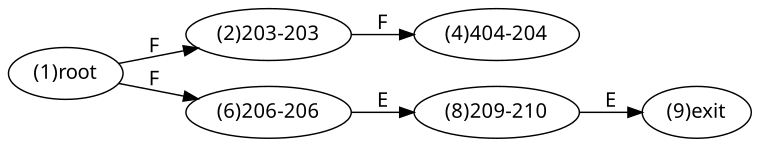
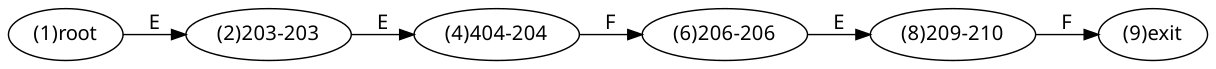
edge "(2)203-203" -> "(4)404-204": label "F" -> "E"
edge "(1)root" -> "(2)203-203": label "F" -> "E"
edge "(1)root" -> "(6)206-206": now "(4)404-204" -> "(6)206-206"
edge "(8)209-210" -> "(9)exit": label "E" -> "F"
